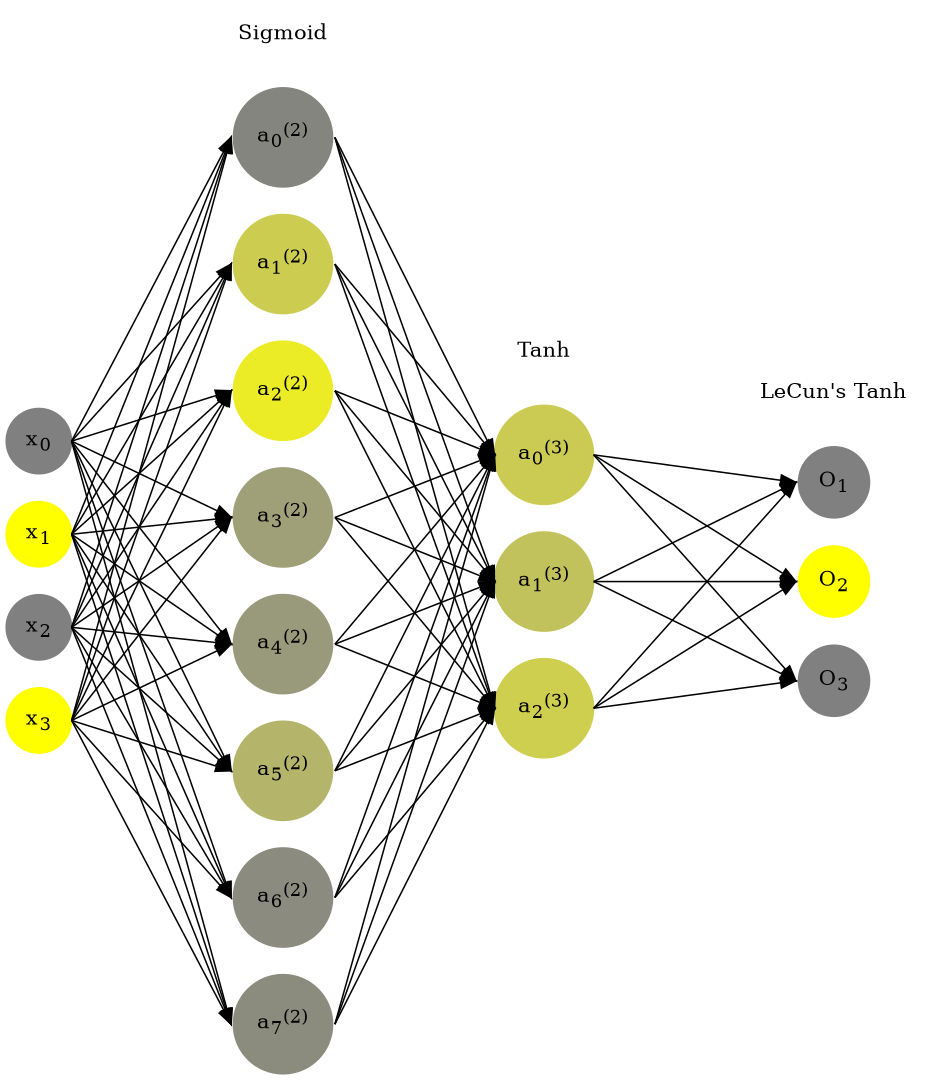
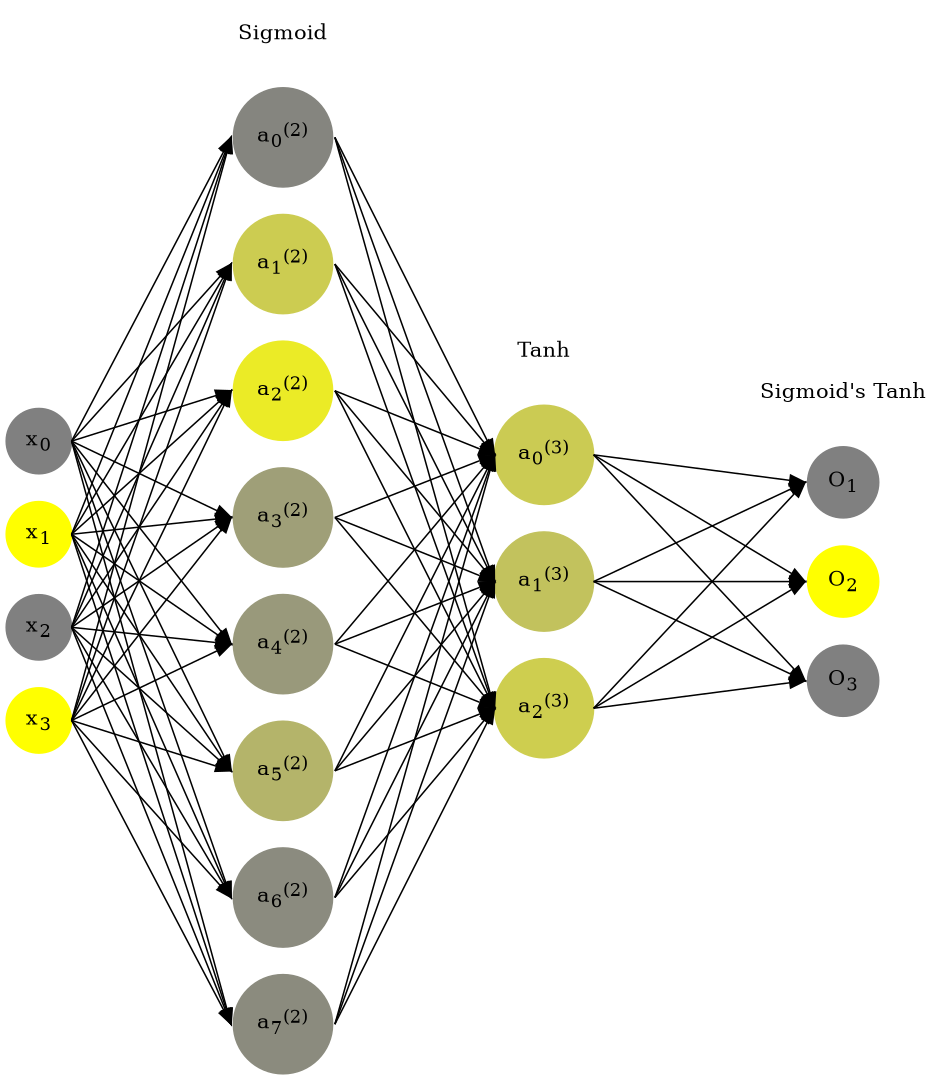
node "LeCun's Tanh": label "LeCun's Tanh" -> "Sigmoid's Tanh"
